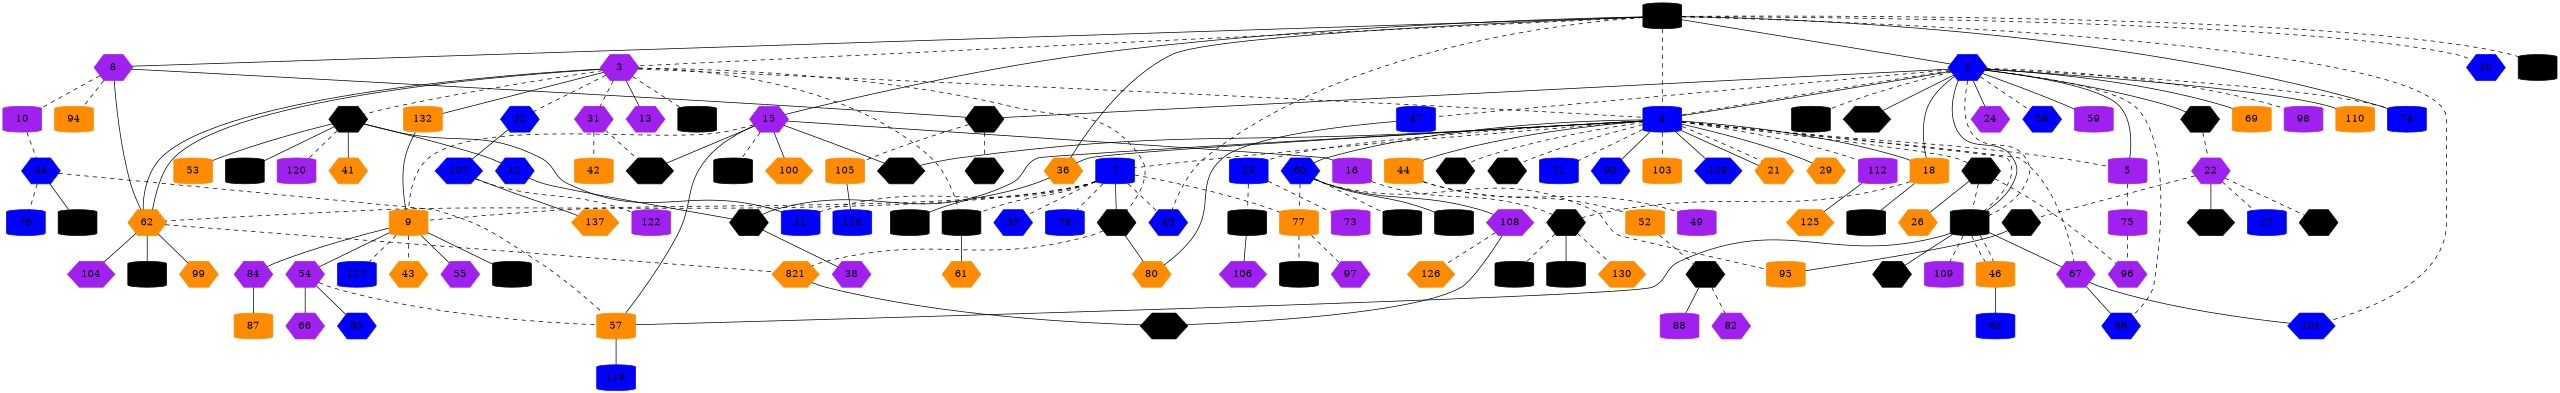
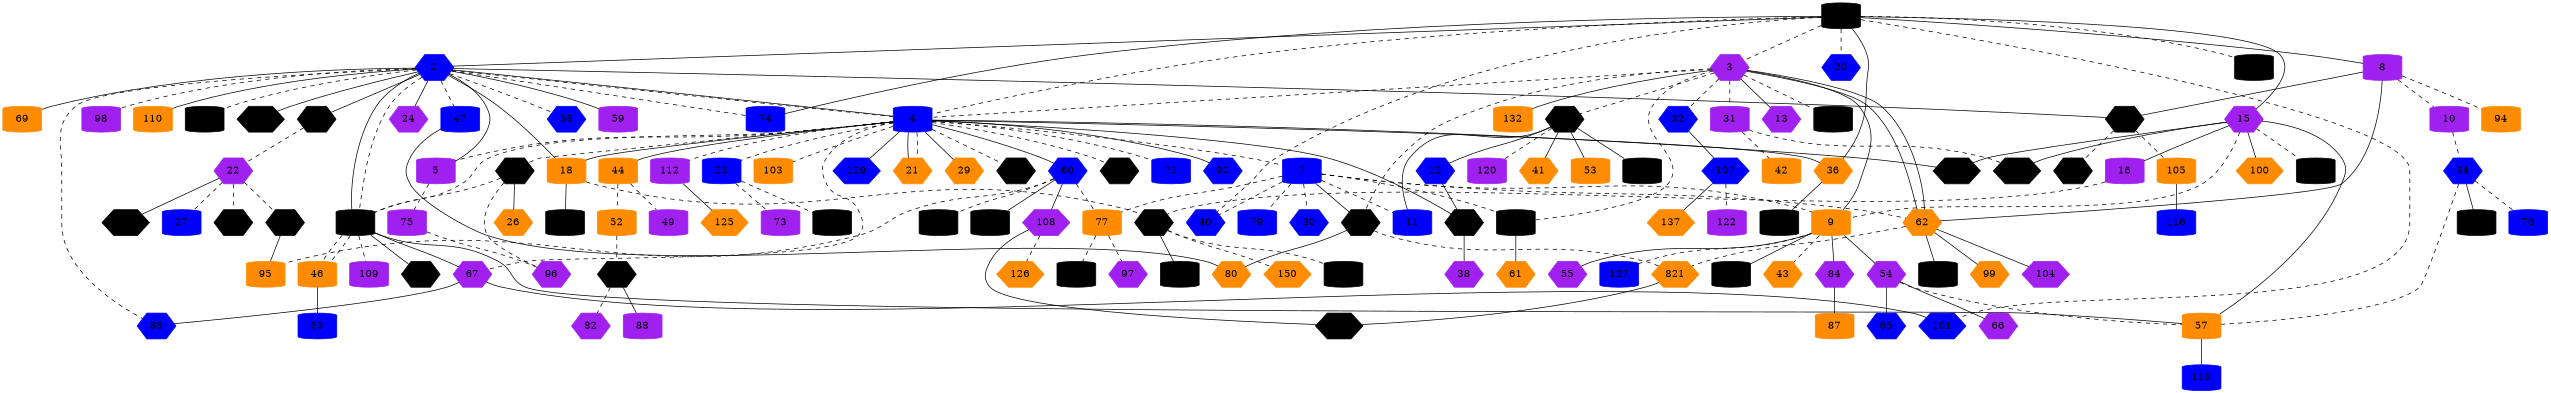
node "8": shape hexagon -> cylinder
node "31": shape hexagon -> cylinder
edge "132" -- "9": now "3" -- "9"
node "106": removed
node "130": label "130" -> "150"
